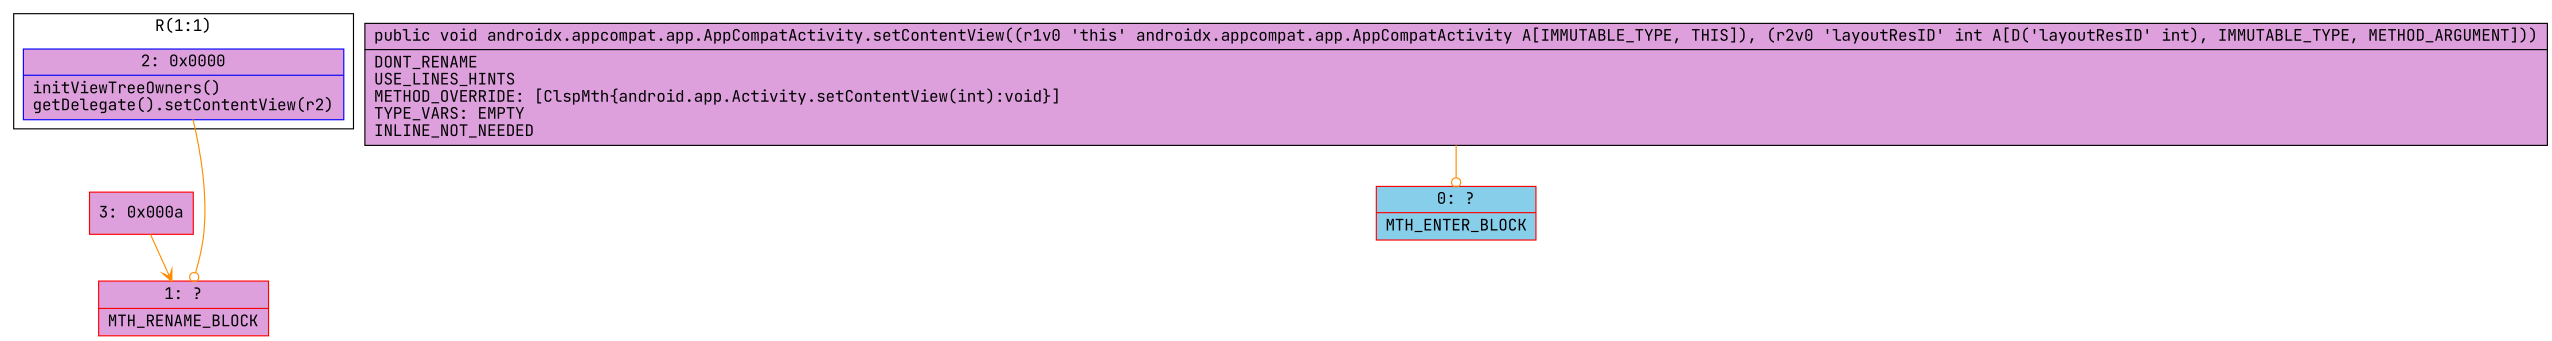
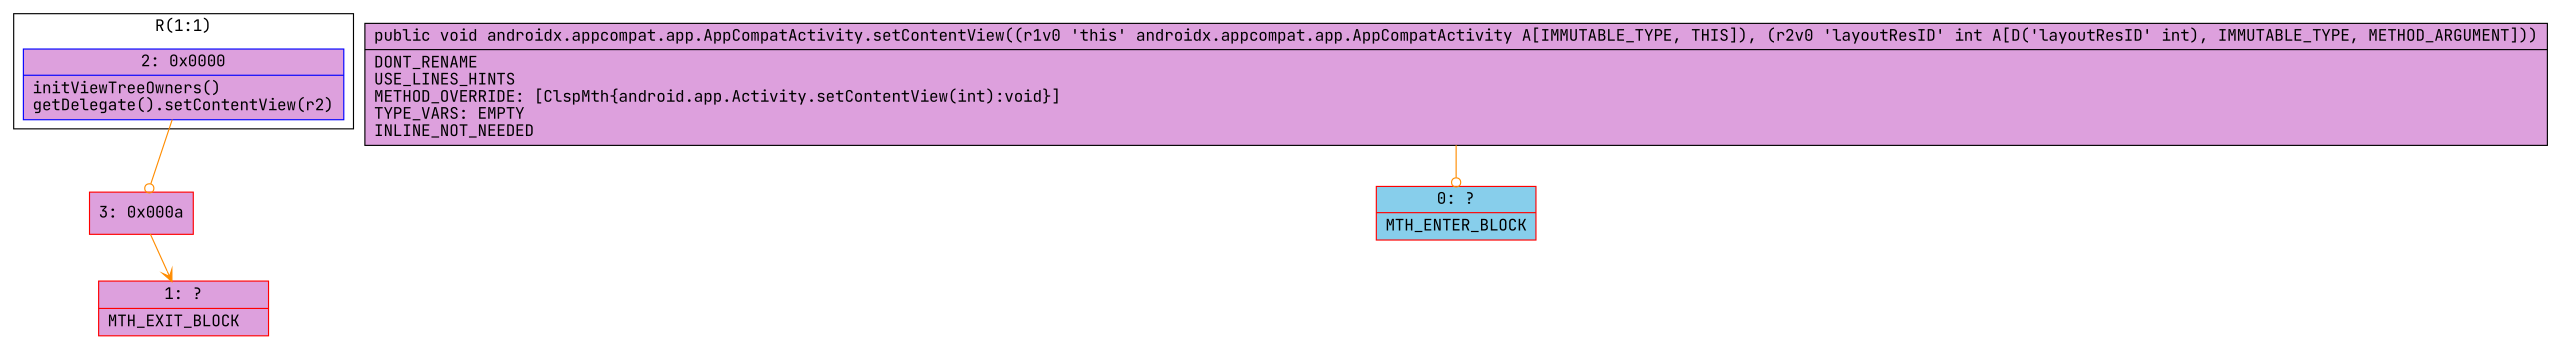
edge "2: 0x0000" -> "1: ?": now "2: 0x0000" -> "3: 0x000a"
node "1: ?": text "MTH_RENAME_BLOCK" -> "MTH_EXIT_BLOCK"
